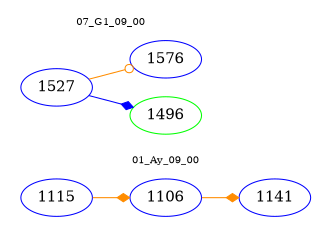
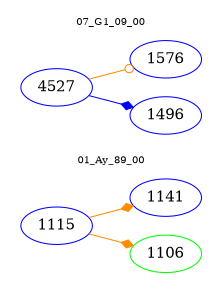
node "1527": label "1527" -> "4527"
node "1496": color green -> blue
cluster "01_Ay_09_00": label "01_Ay_09_00" -> "01_Ay_89_00"
node "1106": color blue -> green
edge "1106" -> "1141": now "1115" -> "1141"
